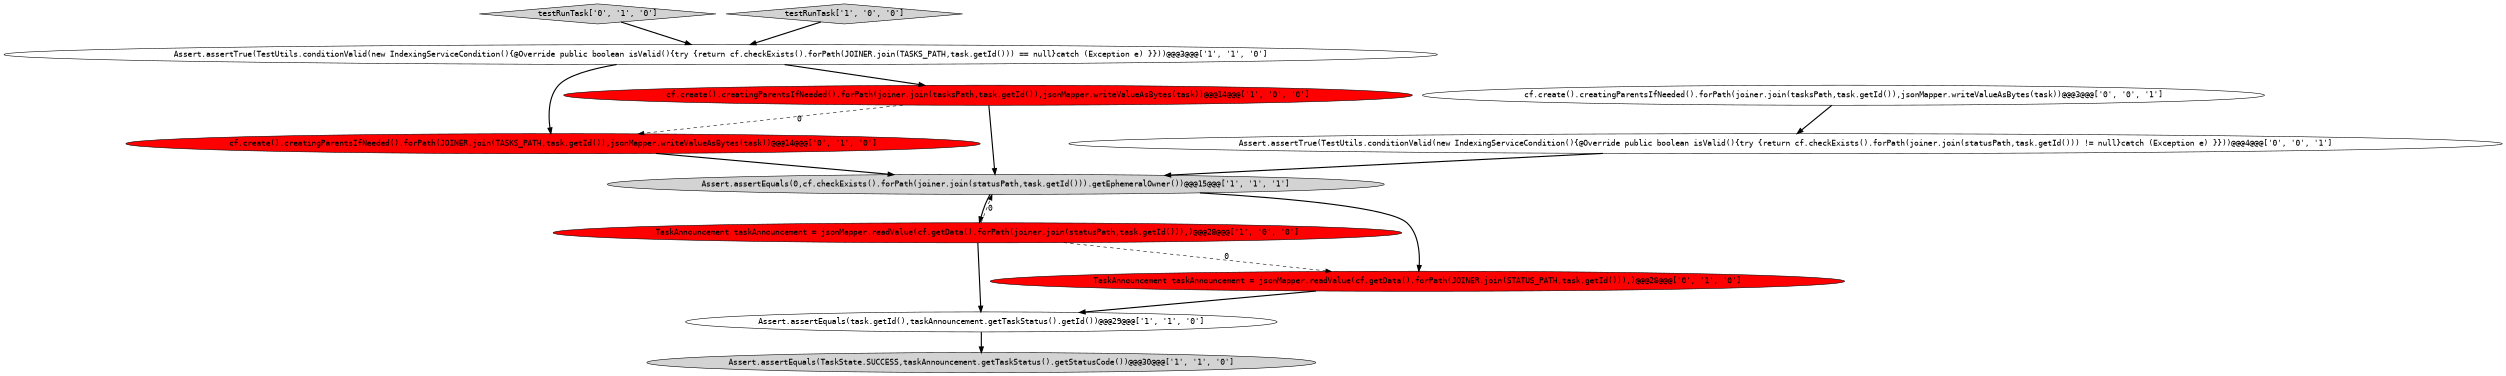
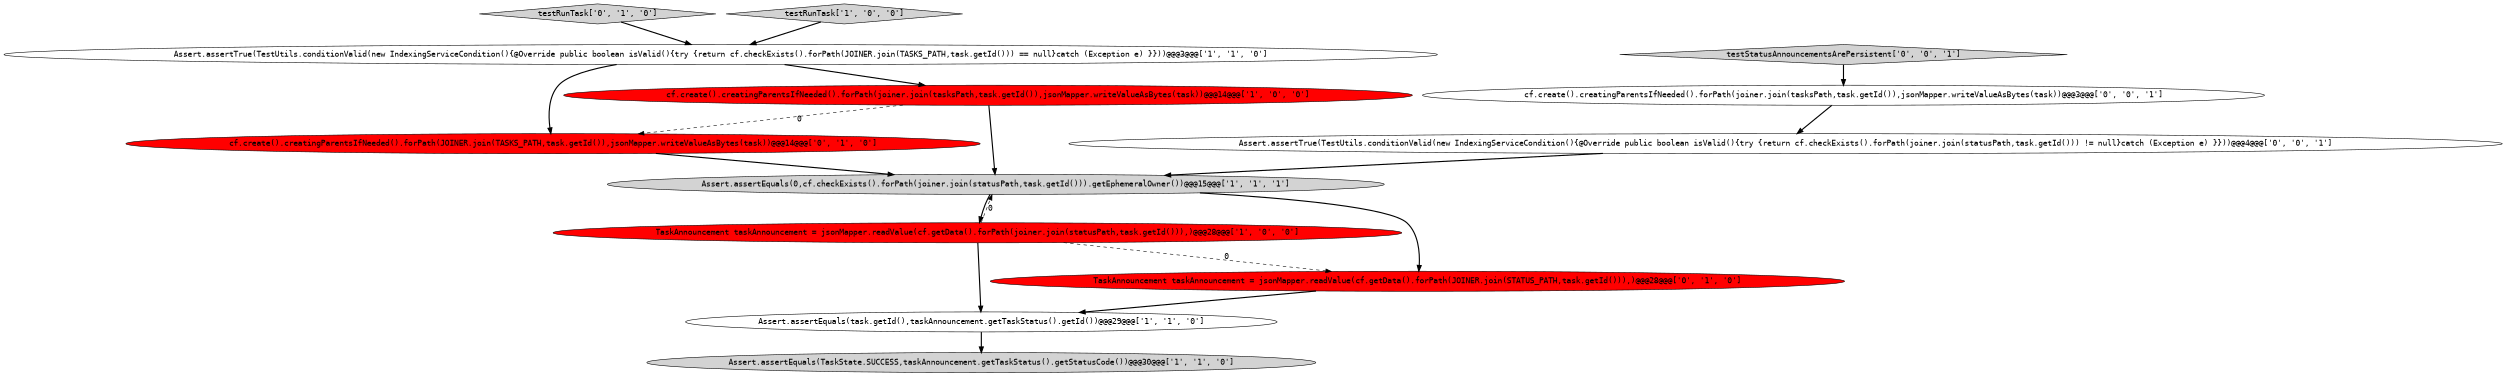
node "testStatusAnnouncementsArePersistent['0', '0', '1']": added
